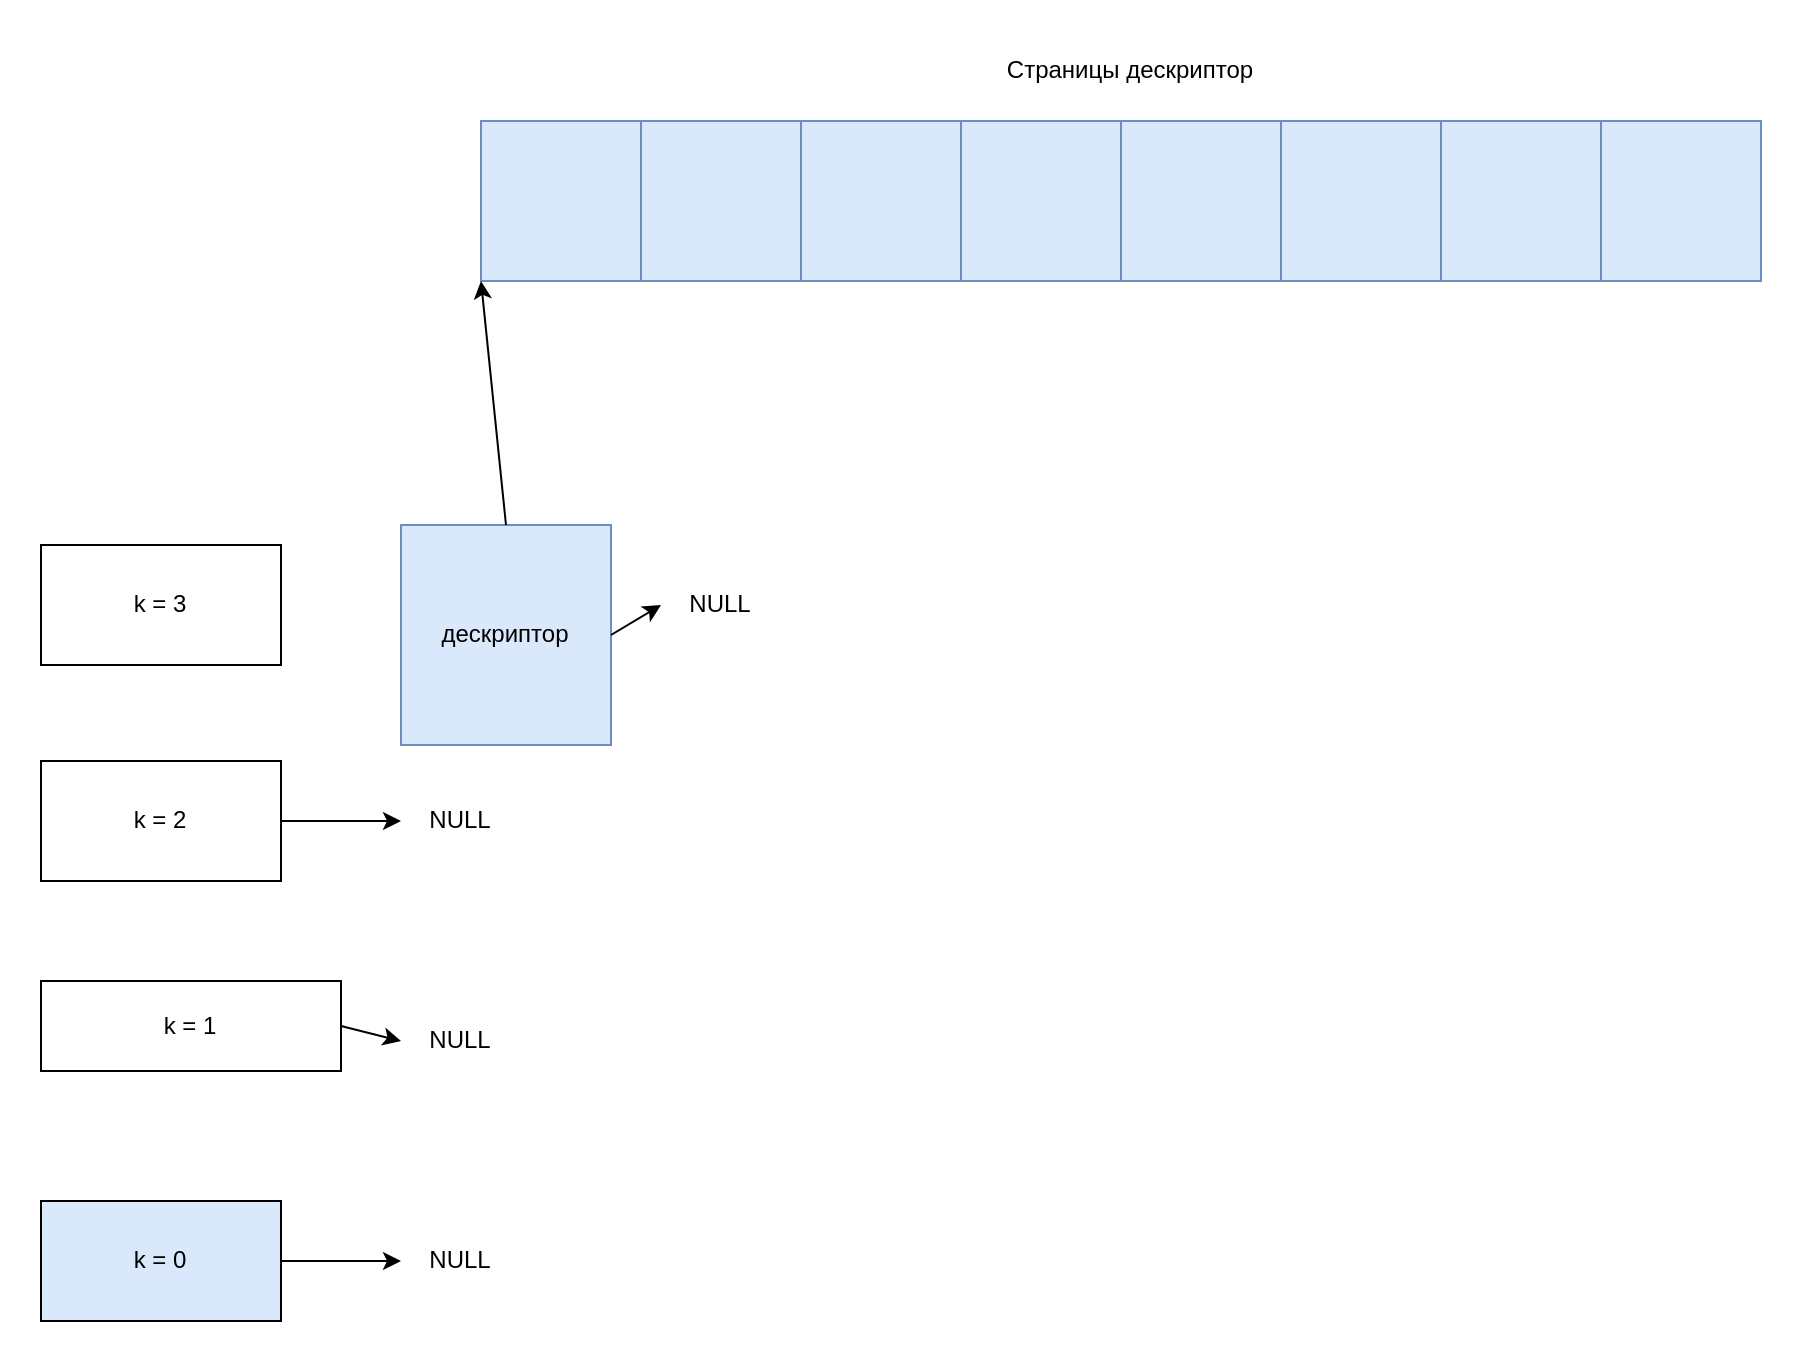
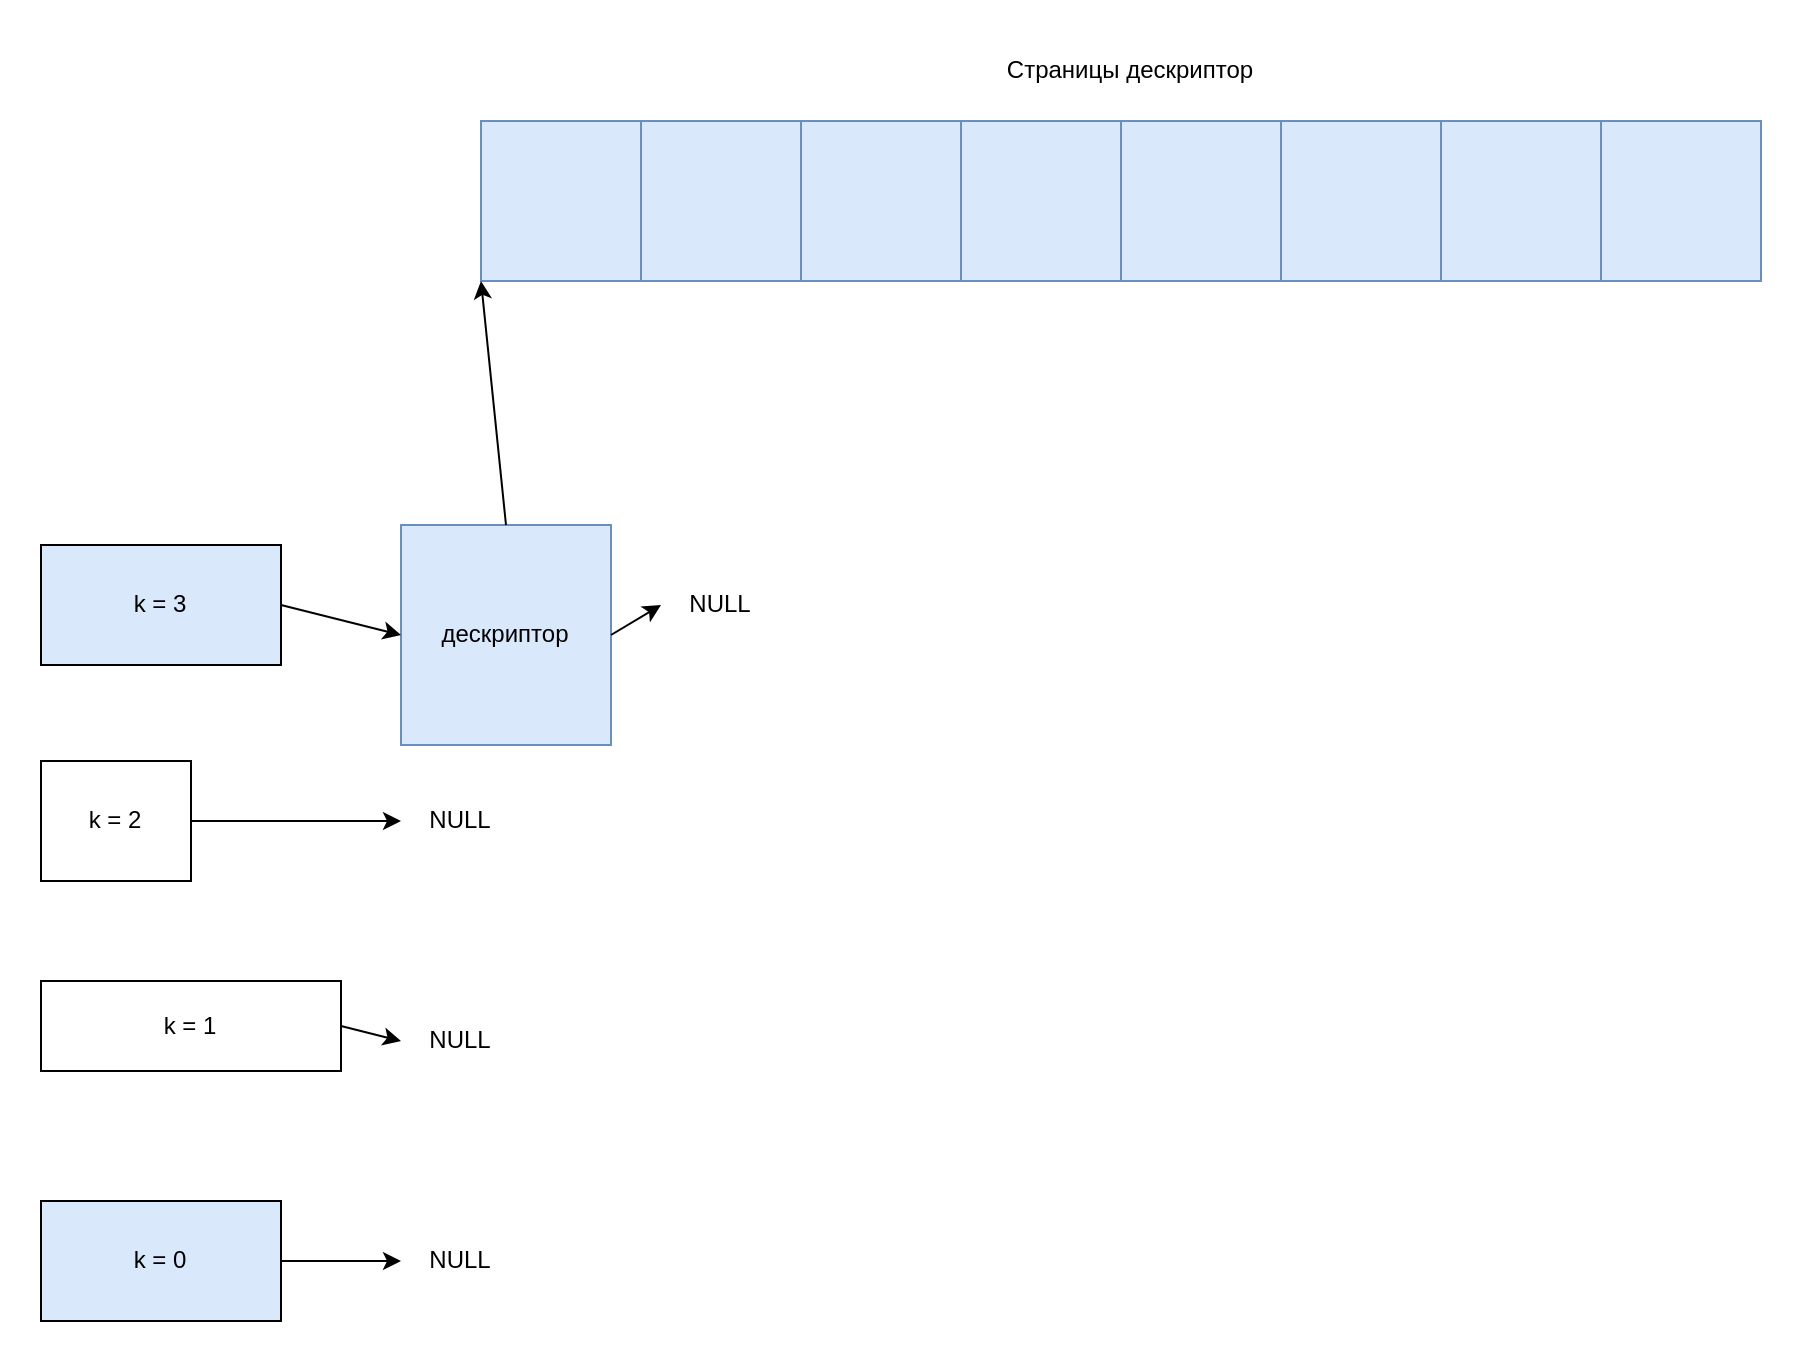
node "k = 3": fillcolor #ffffff -> #dae8fc
edge "k = 3" -> "дескриптор": added
node "k = 2": size 240x120 -> 150x120
